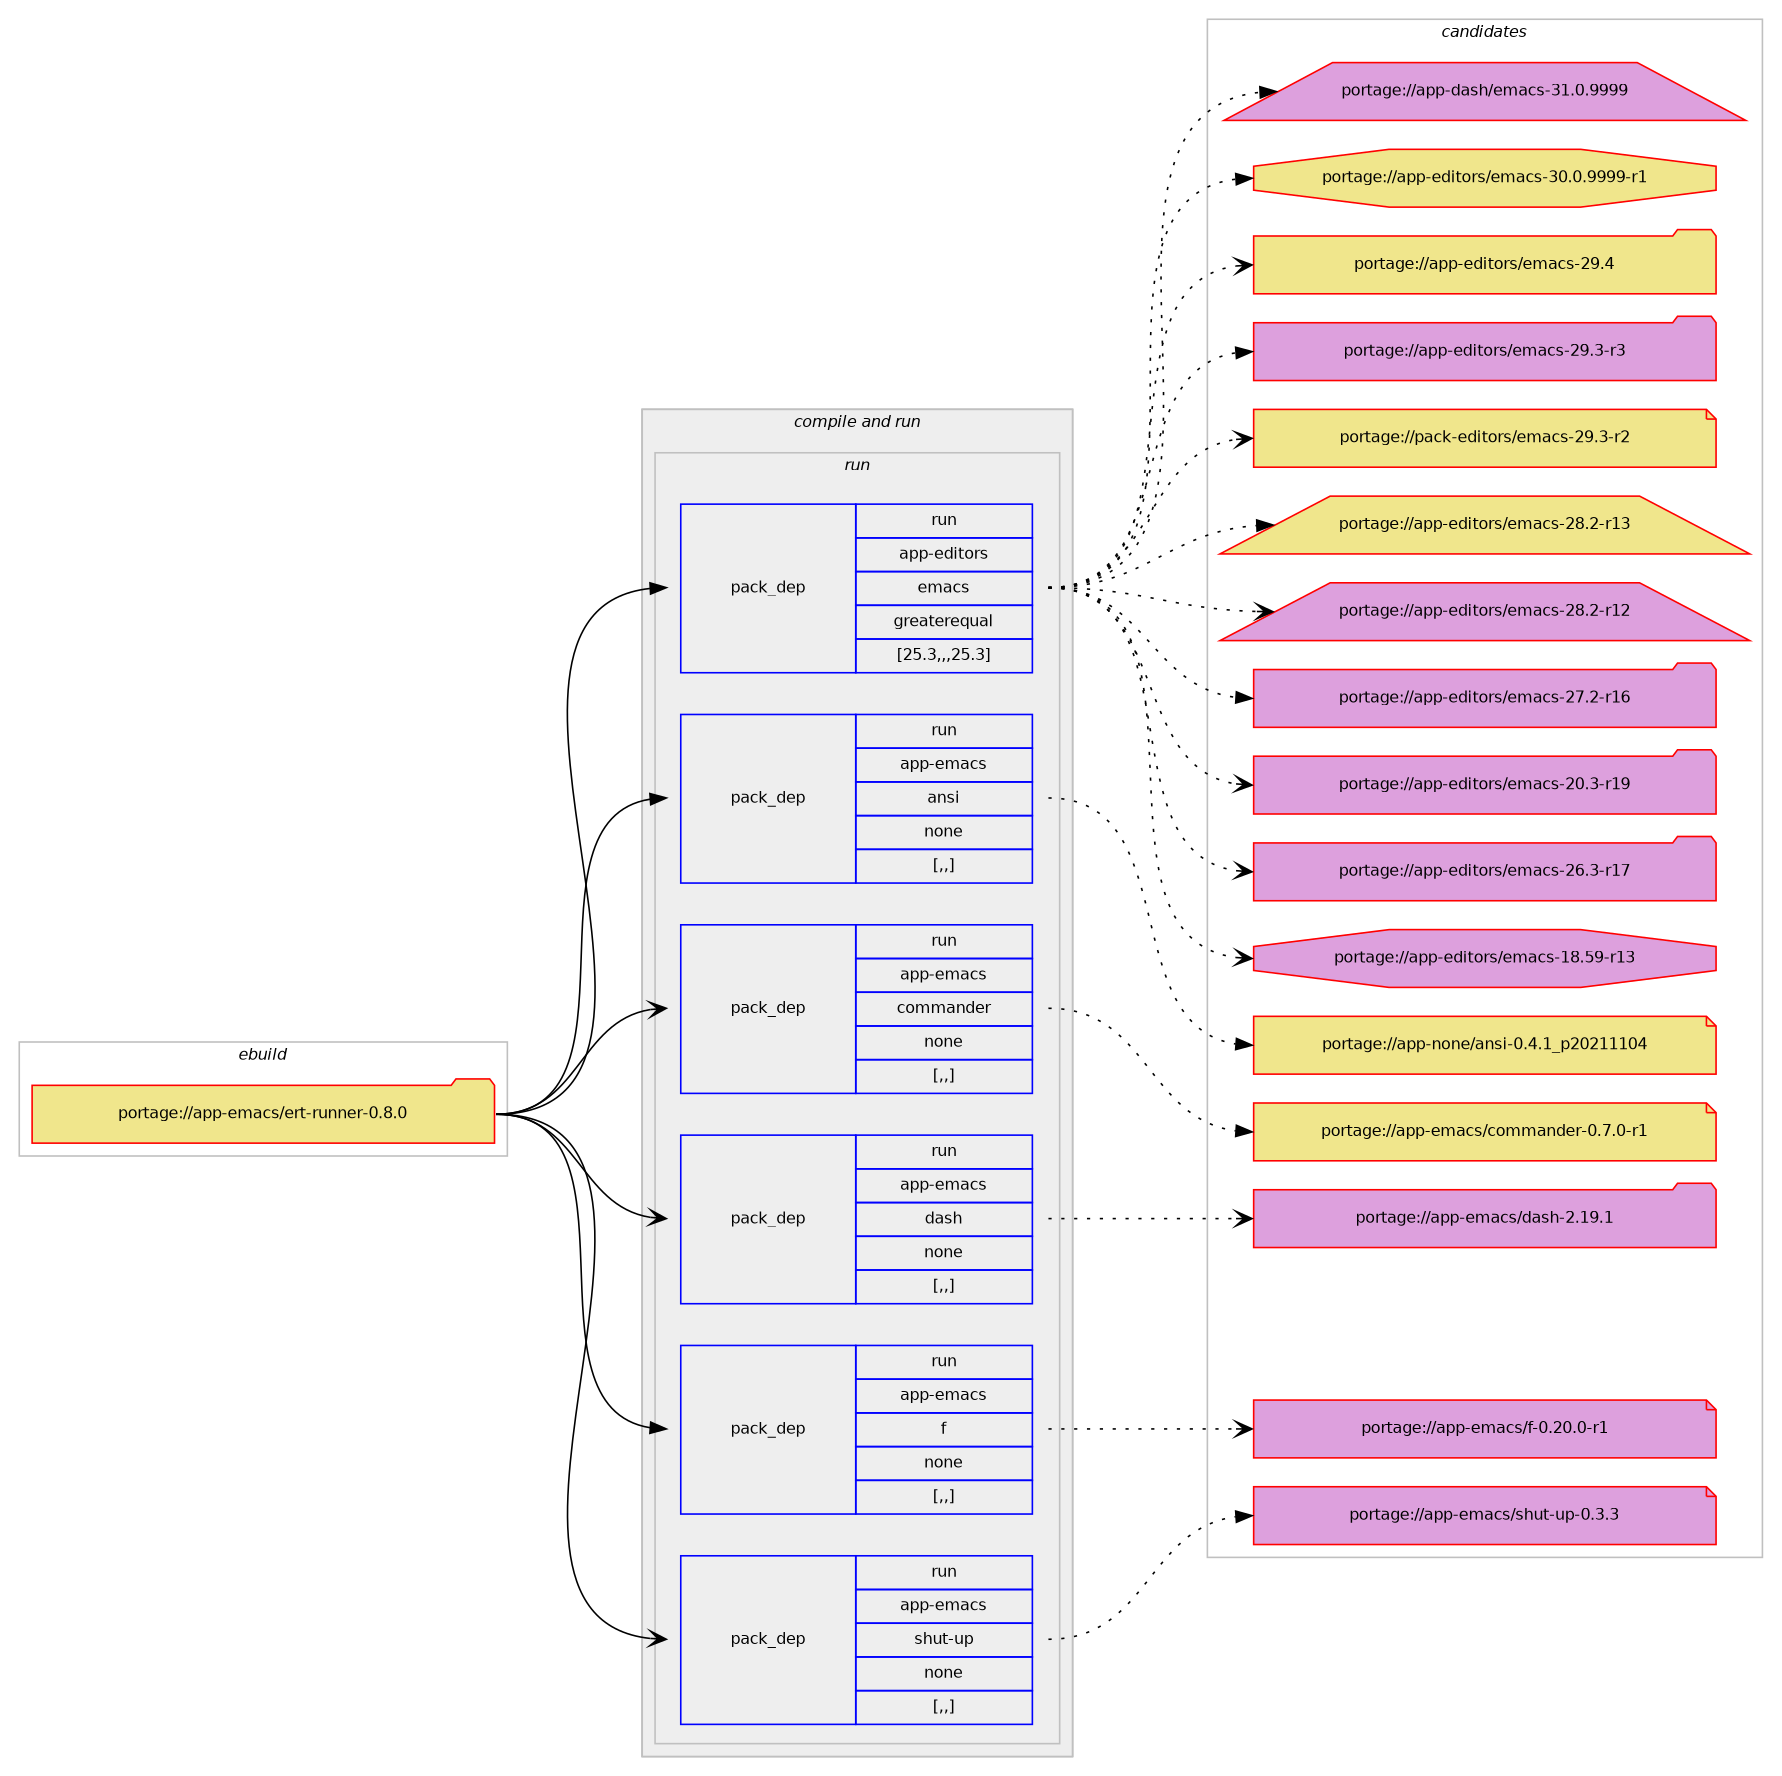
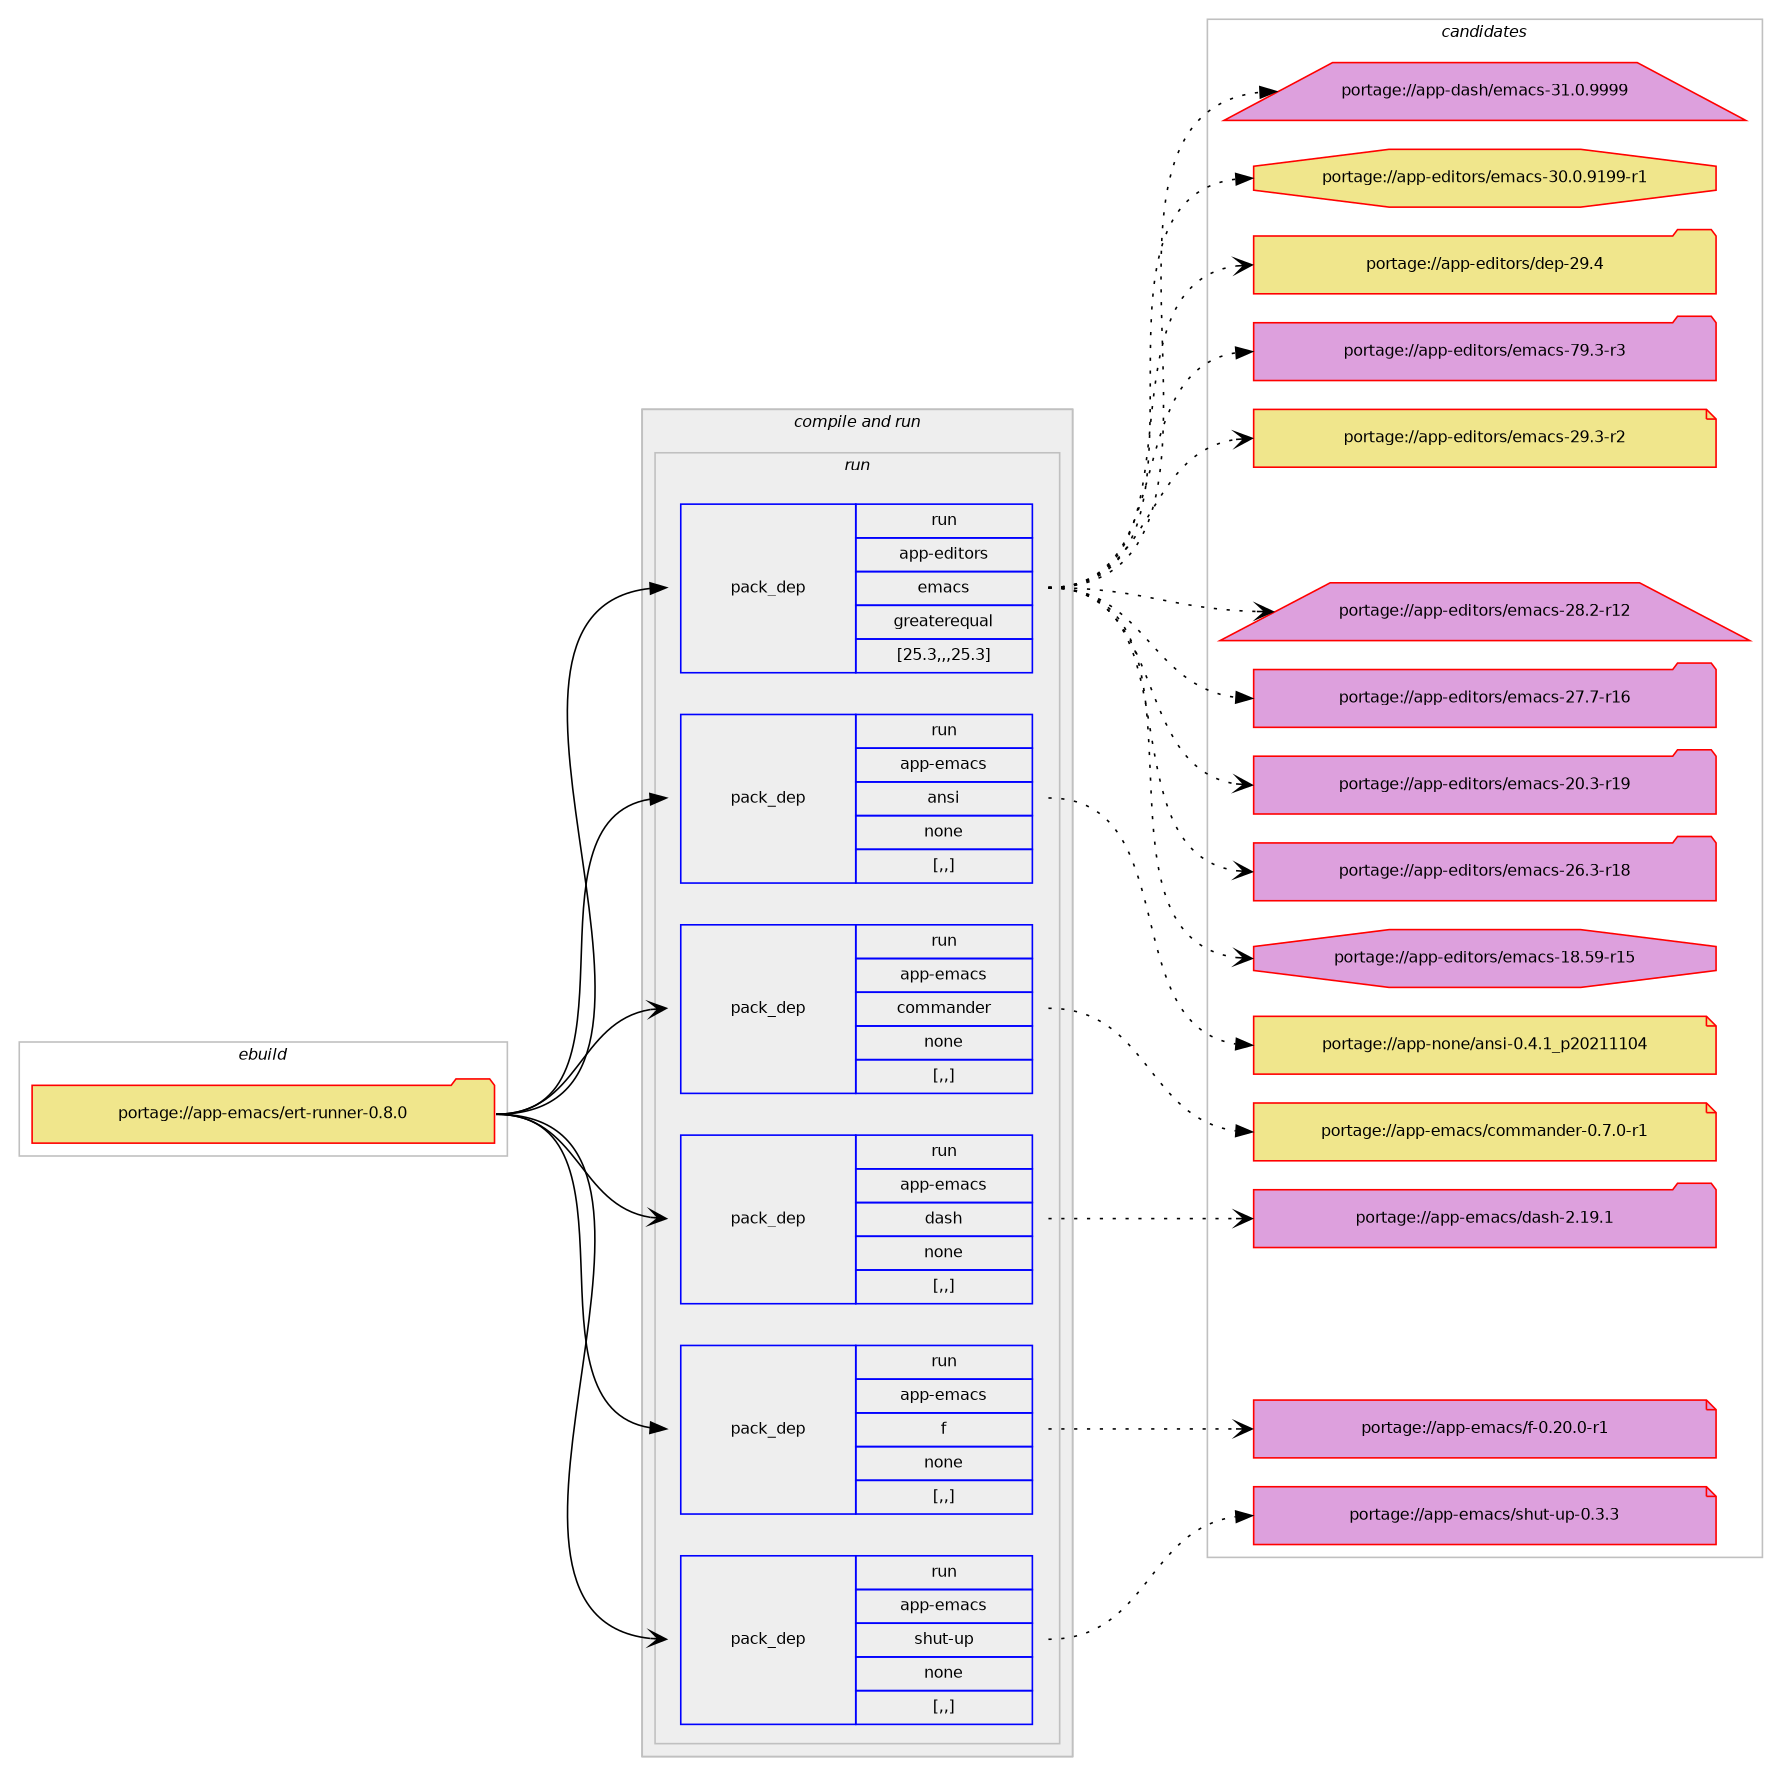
node "portage://app-editors/emacs-30.0.9999-r1": label "portage://app-editors/emacs-30.0.9999-r1" -> "portage://app-editors/emacs-30.0.9199-r1"
node "portage://app-editors/emacs-29.4": label "portage://app-editors/emacs-29.4" -> "portage://app-editors/dep-29.4"
node "portage://app-editors/emacs-29.3-r3": label "portage://app-editors/emacs-29.3-r3" -> "portage://app-editors/emacs-79.3-r3"
node "portage://pack-editors/emacs-29.3-r2": label "portage://pack-editors/emacs-29.3-r2" -> "portage://app-editors/emacs-29.3-r2"
node "portage://app-editors/emacs-28.2-r13": removed
node "portage://app-editors/emacs-27.2-r16": label "portage://app-editors/emacs-27.2-r16" -> "portage://app-editors/emacs-27.7-r16"
node "portage://app-editors/emacs-26.3-r17": label "portage://app-editors/emacs-26.3-r17" -> "portage://app-editors/emacs-26.3-r18"
node "portage://app-editors/emacs-18.59-r13": label "portage://app-editors/emacs-18.59-r13" -> "portage://app-editors/emacs-18.59-r15"
